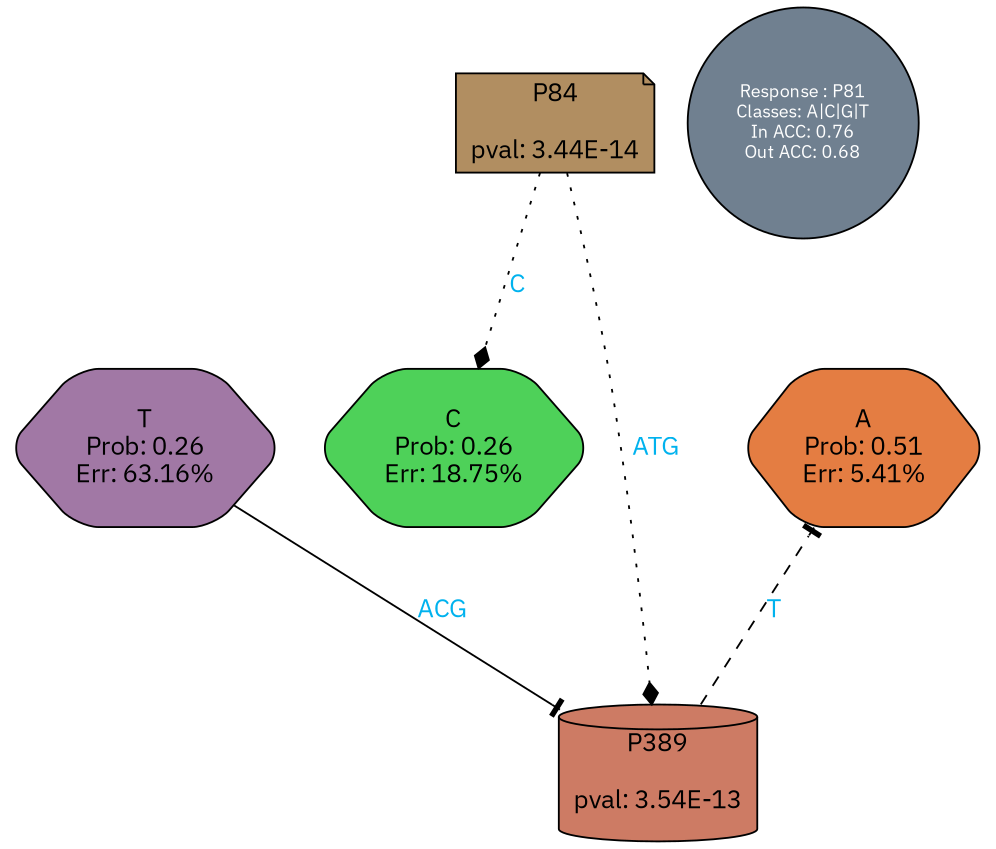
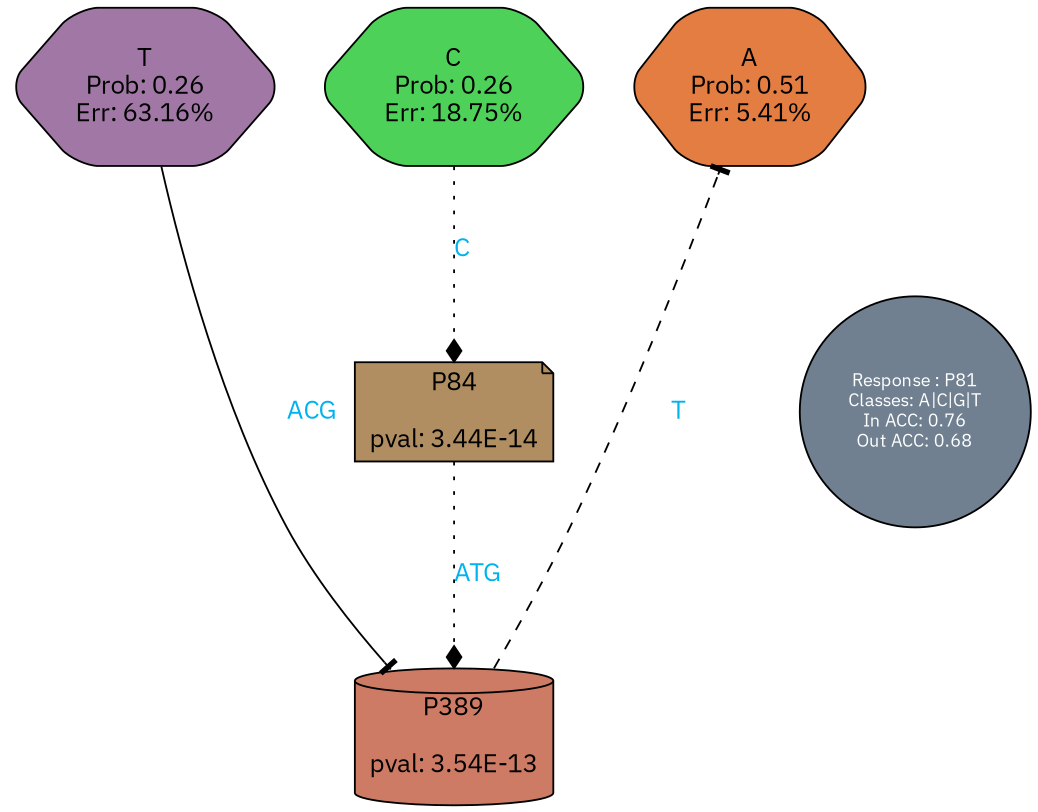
edge "P84 pval: 3.44E-14" -> "C Prob: 0.26 Err: 18.75%": reversed
